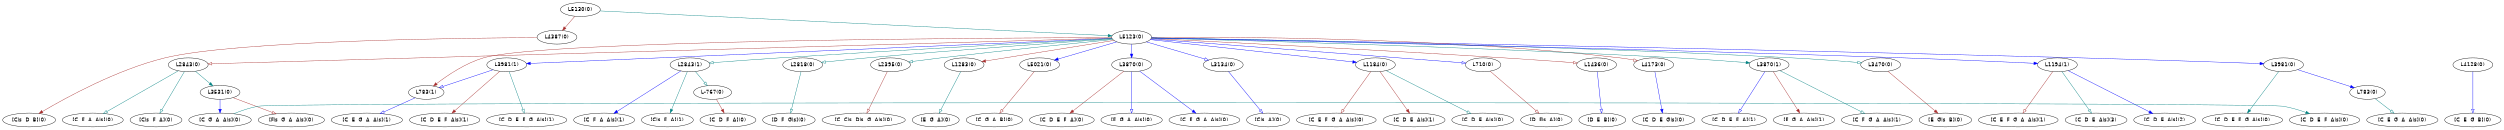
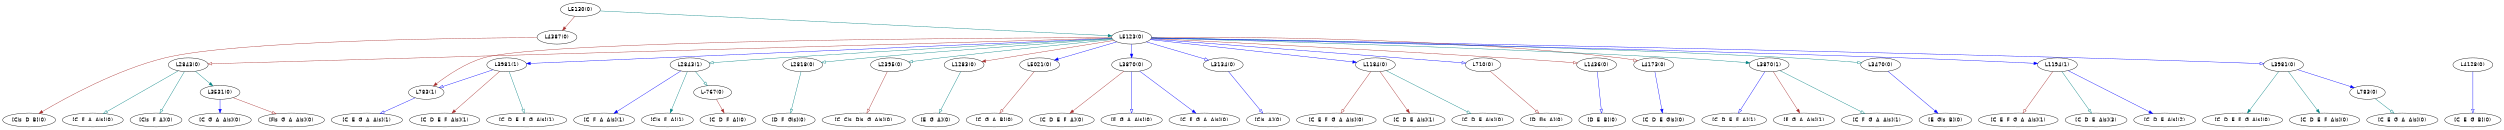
edge "L5123(0)" -> "L3981(0)": arrowhead normal -> onormal
edge "L3470(0)" -> "[E  Gis  B](0)": color brown -> blue
edge "[C  G  A  Ais](0)" -> "[C  D  E  F  Ais](0)": now "L3981(0)" -> "[C  D  E  F  Ais](0)"
